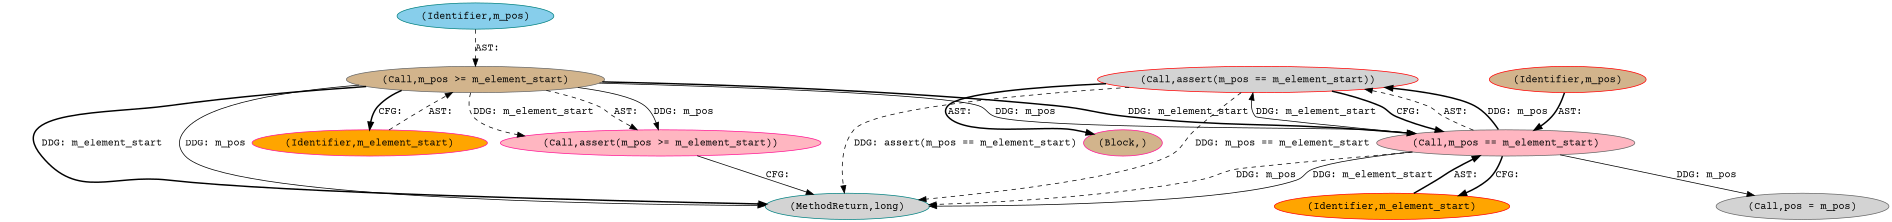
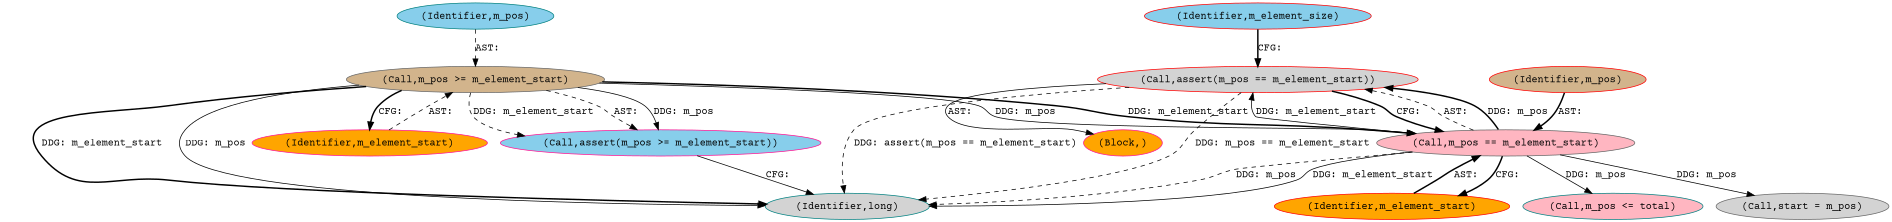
node "(Identifier,m_element_size)": added
edge "(Call,assert(m_pos == m_element_start))" -> "(Block,)": style bold -> solid
node "(Call,assert(m_pos >= m_element_start))": fillcolor lightpink -> skyblue
node "(Block,)": fillcolor tan -> orange
node "(MethodReturn,long)": label "(MethodReturn,long)" -> "(Identifier,long)"
node "(Call,m_pos <= total)": added
node "(Call,pos = m_pos)": label "(Call,pos = m_pos)" -> "(Call,start = m_pos)"
